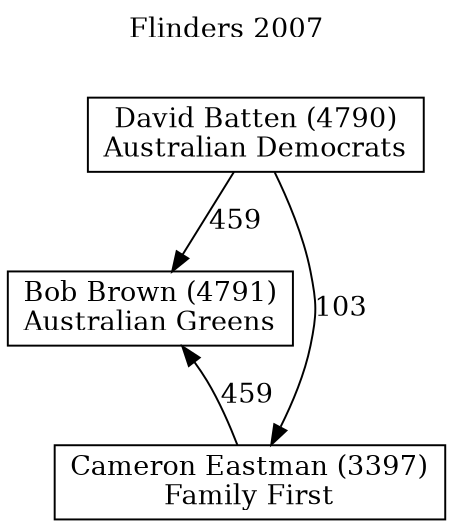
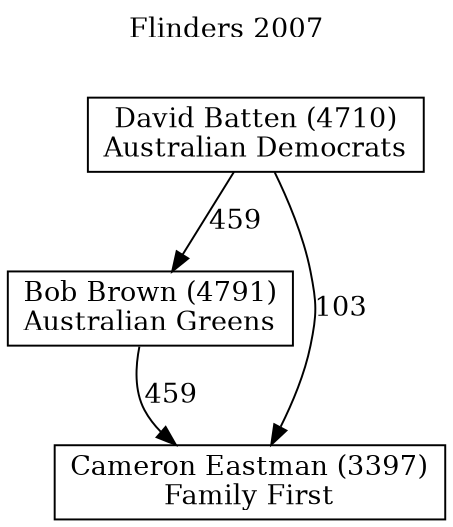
node "David Batten (4790) Australian Democrats": label "David Batten (4790) Australian Democrats" -> "David Batten (4710) Australian Democrats"
edge "Cameron Eastman (3397) Family First" -> "Bob Brown (4791) Australian Greens": reversed
